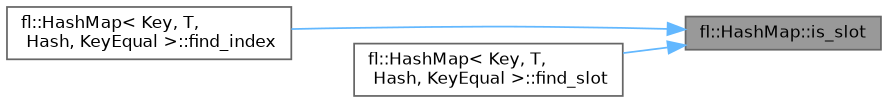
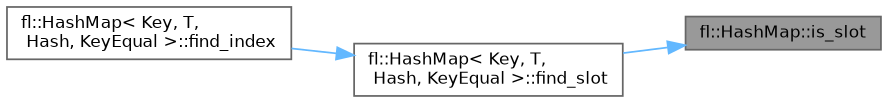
edge "fl::HashMap< Key, T, Hash, KeyEqual >::find_index" -> "fl::HashMap::is_slot": now "fl::HashMap< Key, T, Hash, KeyEqual >::find_index" -> "fl::HashMap< Key, T, Hash, KeyEqual >::find_slot"
